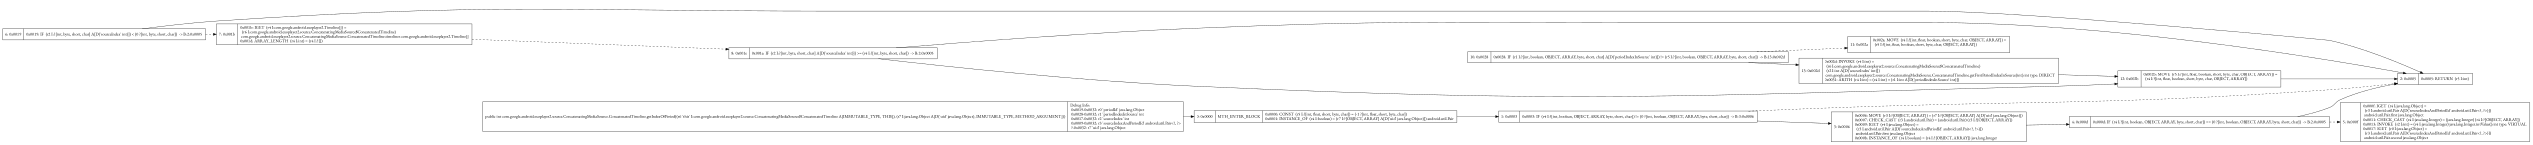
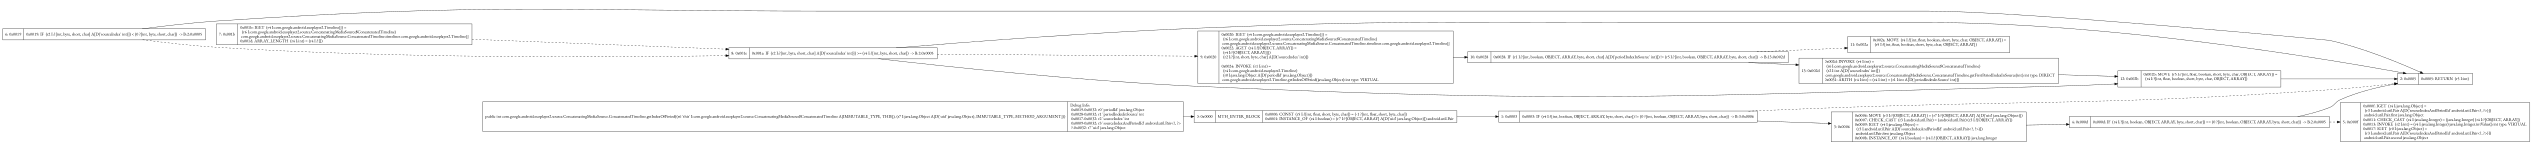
edge "6: 0x0019" -> "7: 0x001b": now "6: 0x0019" -> "8: 0x001e"
node "9: 0x0020": added
